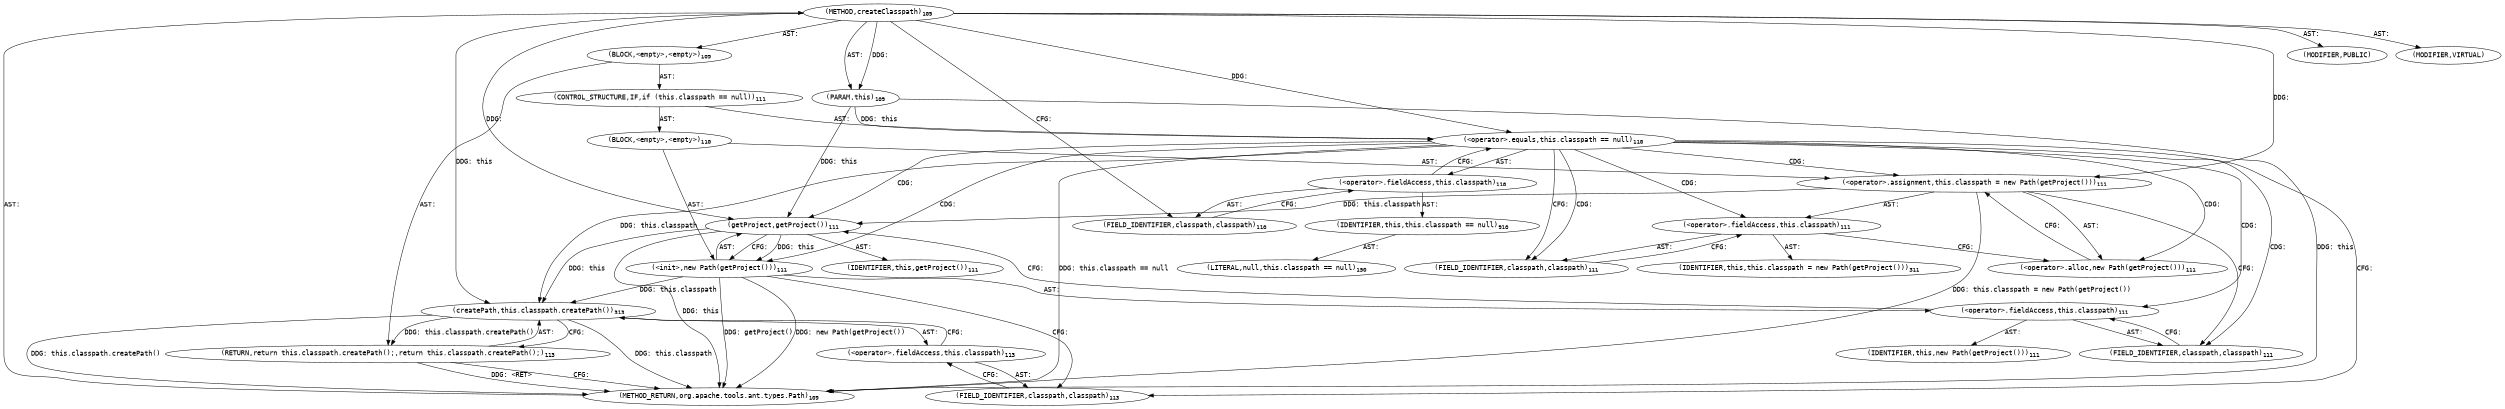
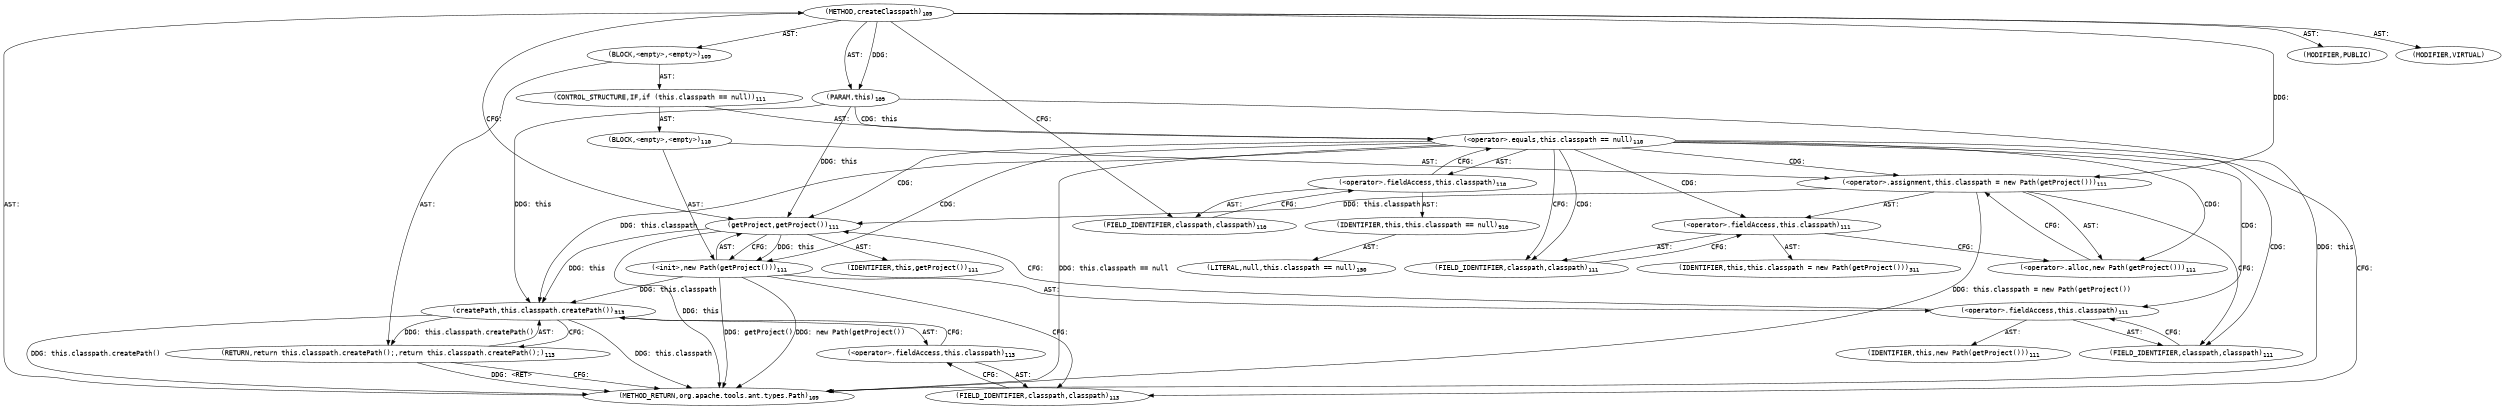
edge "(METHOD,createClasspath)" -> "(createPath,this.classpath.createPath())": now "(PARAM,this)" -> "(createPath,this.classpath.createPath())"
edge "(METHOD,createClasspath)" -> "(<operator>.equals,this.classpath == null)": removed, label "DDG:"
edge "(METHOD,createClasspath)" -> "(getProject,getProject())": label "DDG: " -> "CFG: "
edge "(PARAM,this)" -> "(<operator>.equals,this.classpath == null)": label "DDG: this" -> "CDG: this"
